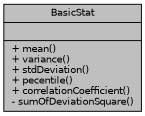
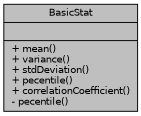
node "BasicStat": text "- sumOfDeviationSquare()" -> "- pecentile()"
